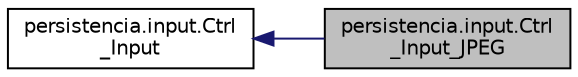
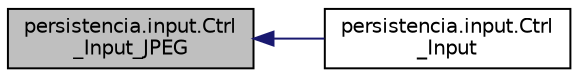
edge "persistencia.input.Ctrl _Input_JPEG" -> "persistencia.input.Ctrl _Input": reversed
